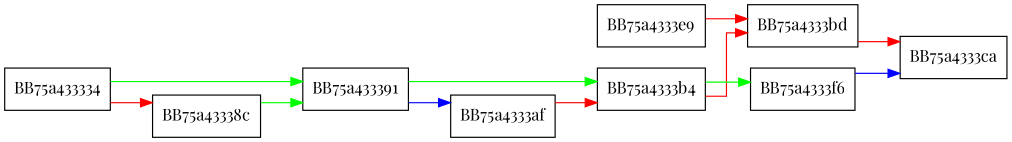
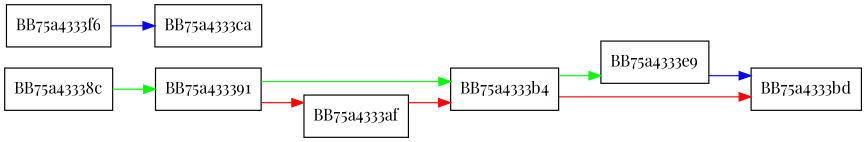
edge "BB75a4333e9" -> "BB75a4333bd": color red -> blue
edge "BB75a4333bd" -> "BB75a4333ca": removed
edge "BB75a4333b4" -> "BB75a4333f6": now "BB75a4333b4" -> "BB75a4333e9"
node "BB75a433334": removed
edge "BB75a433391" -> "BB75a4333af": color blue -> red
